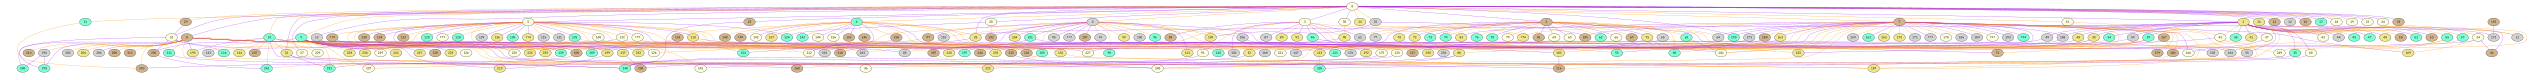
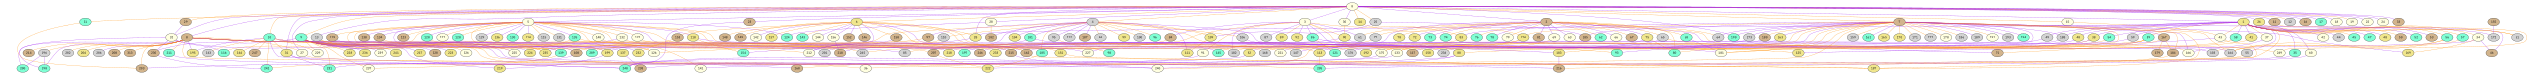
node "6": fillcolor aquamarine -> khaki
edge "7" -- "179": now "167" -- "179"
edge "7" -- "177": color purple -> darkorange
edge "4" -- "98": now "95" -- "98"
edge "69" -- "121": now "69" -- "133"
